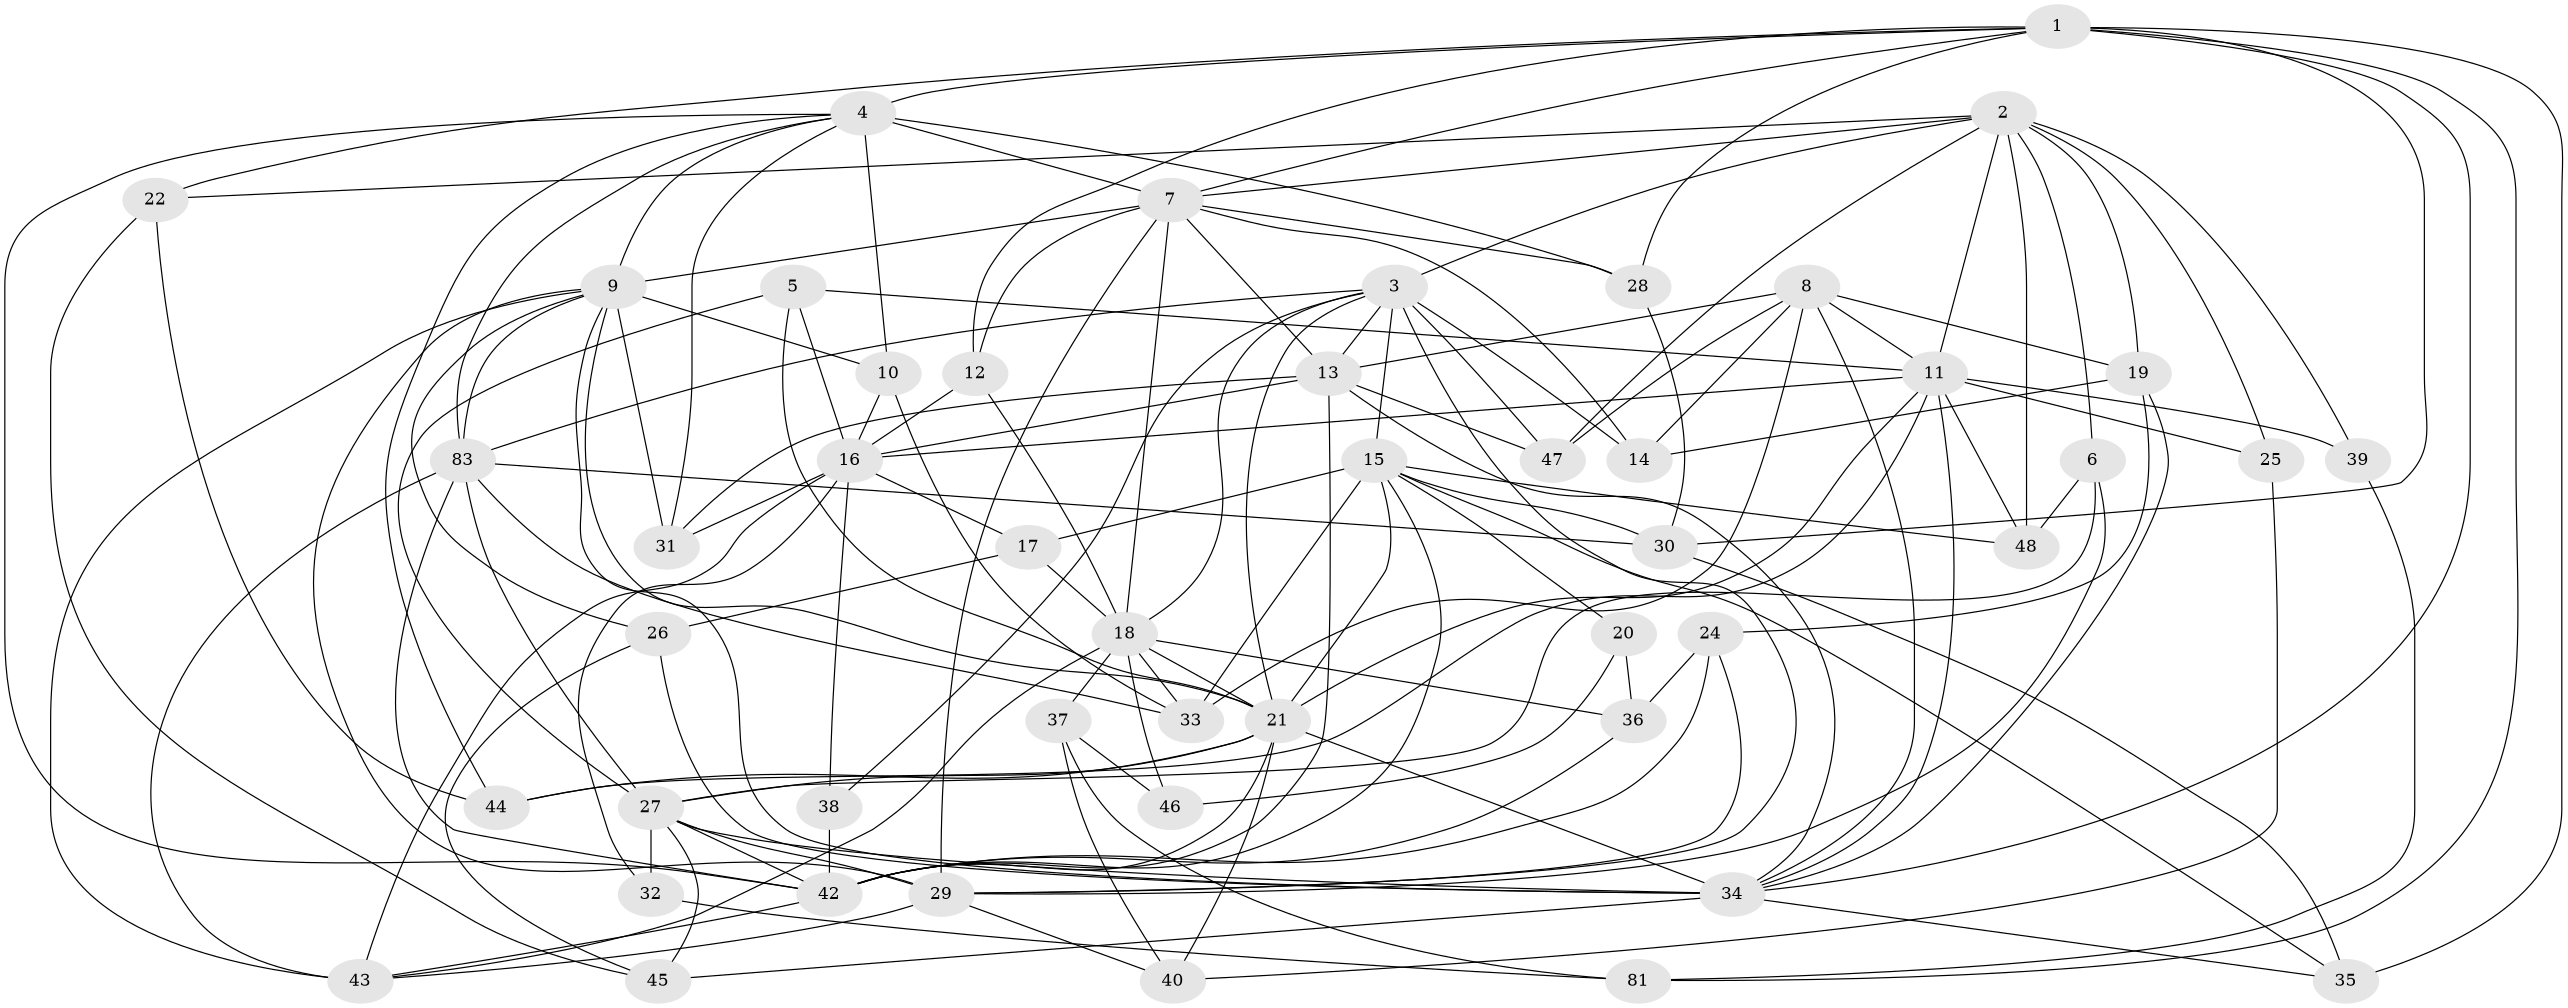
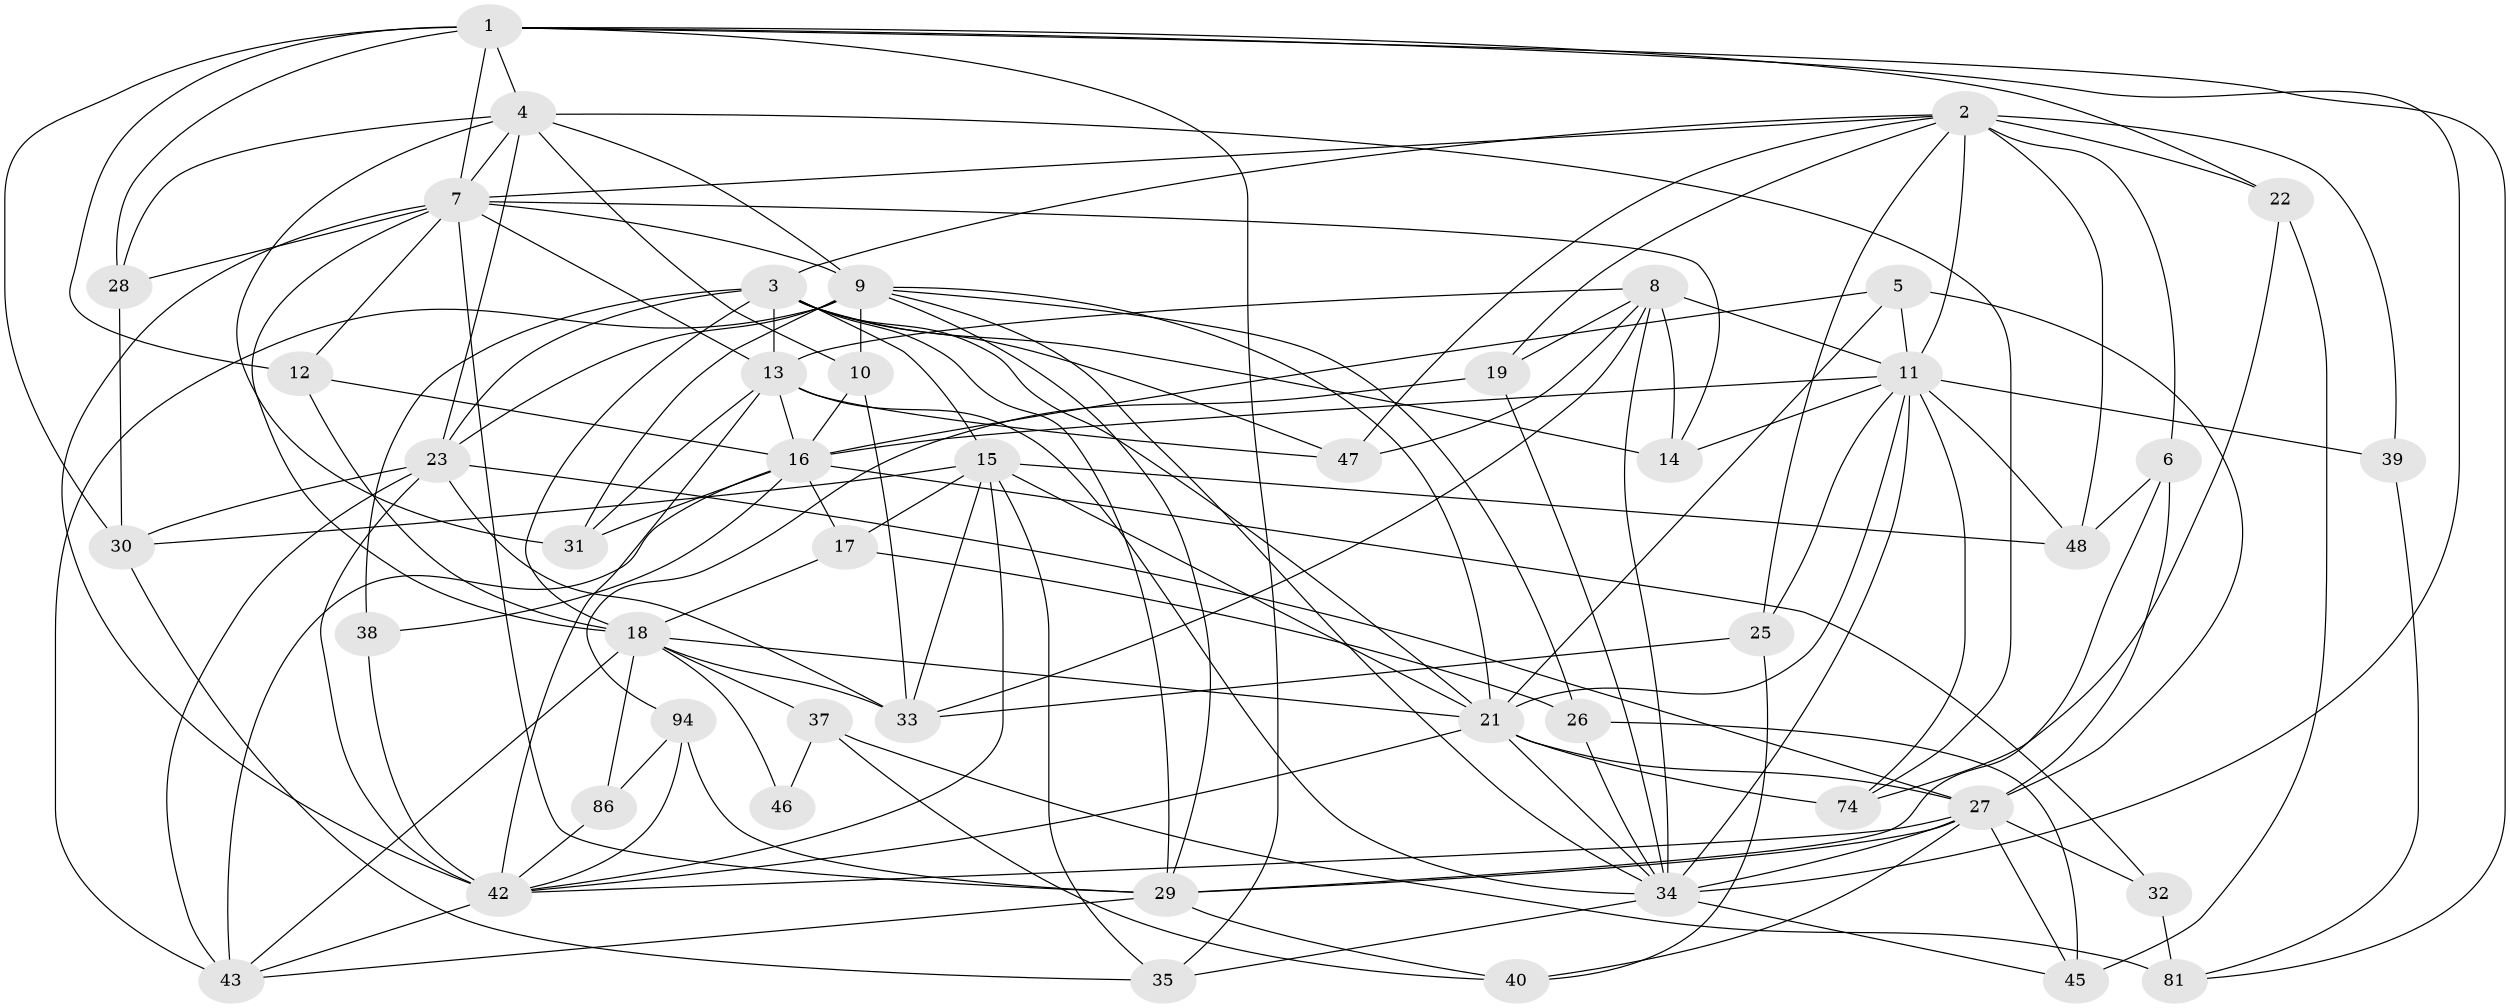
edge "19" -- "14": now "11" -- "14"
node "83": label "83" -> "23"
edge "4" -- "42": now "7" -- "42"
node "20": removed
node "24": label "24" -> "94"
edge "25" -- "33": added
node "36": label "36" -> "86"
node "44": label "44" -> "74"
edge "21" -- "40": now "27" -- "40"
